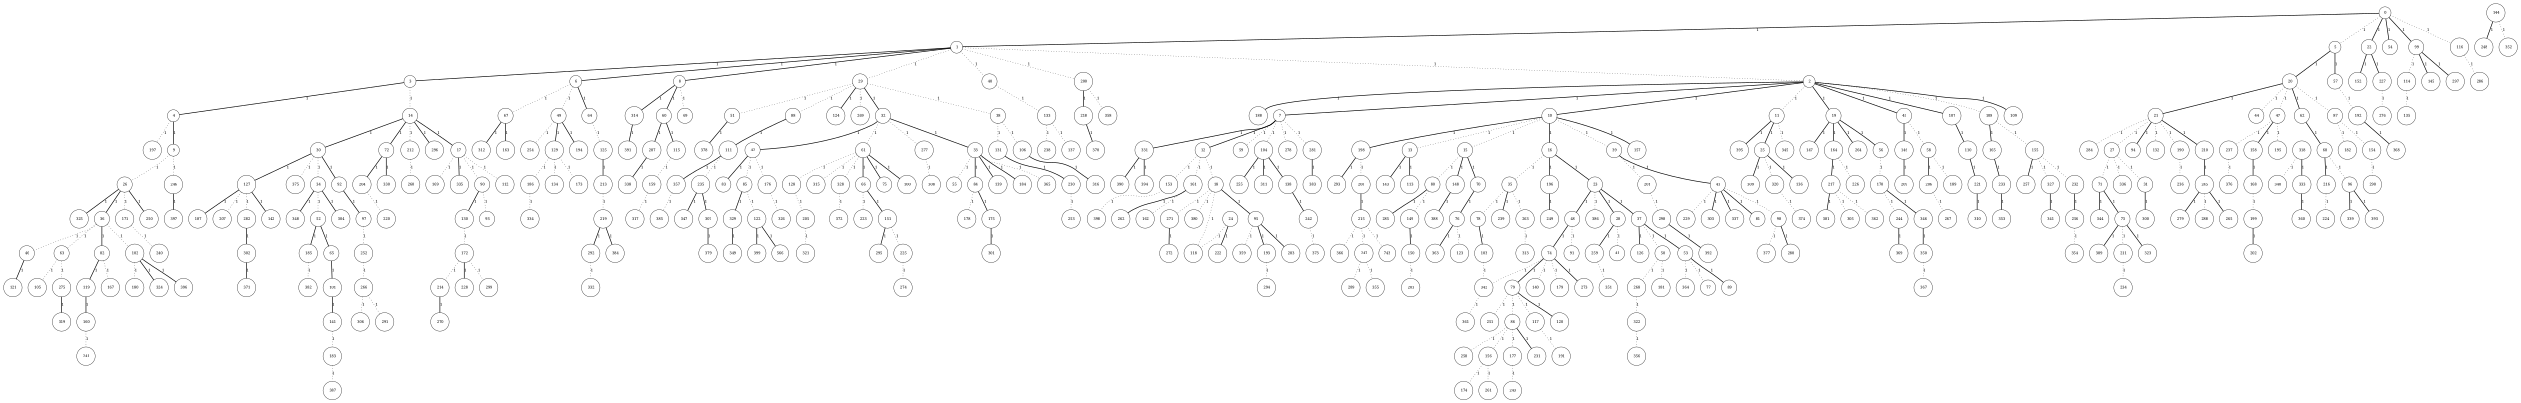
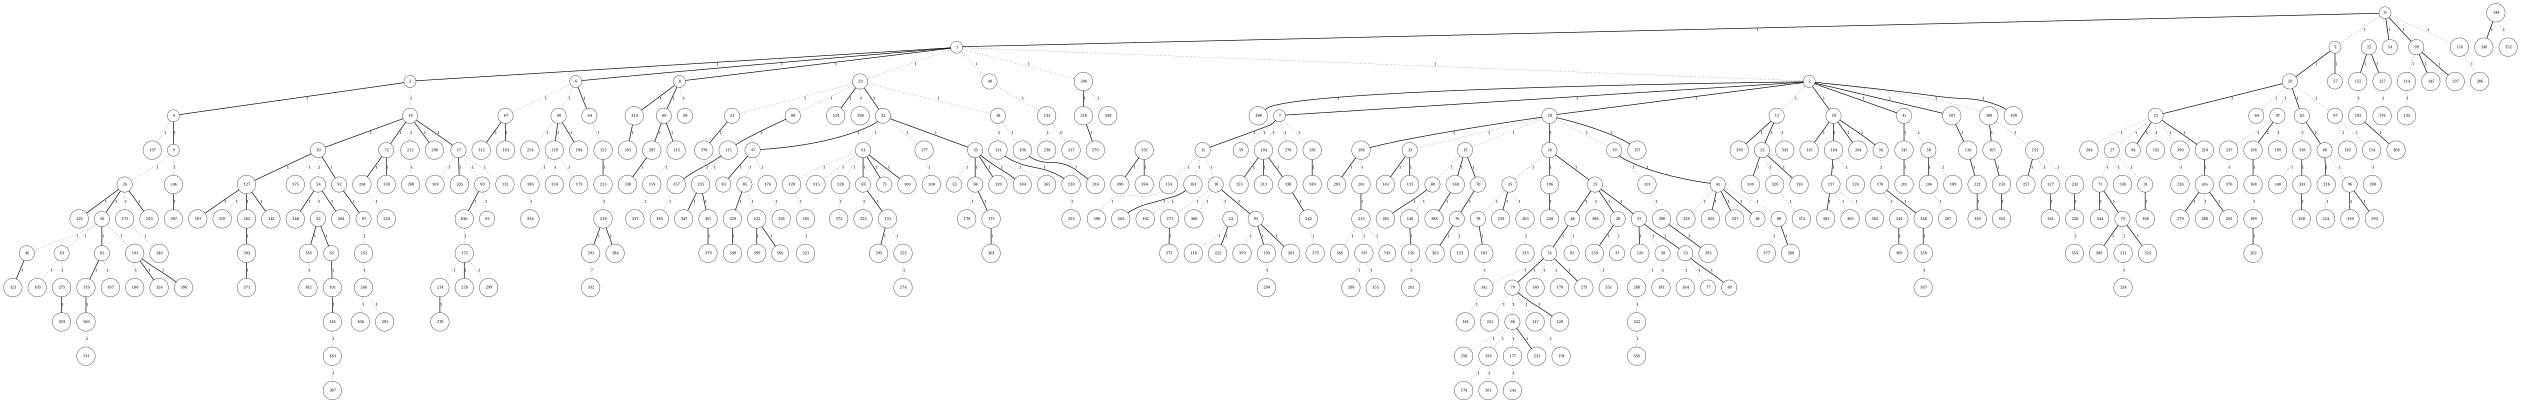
edge "0" -- "22": removed, label "1"
edge "57" -- "192": now "152" -- "192"
edge "62" -- "318": added, label "1"
edge "133" -- "137": label "1" -> "0"
edge "7" -- "331": removed, label "1"
node "370": label "370" -> "570"
edge "127" -- "282": style dotted -> bold
node "130": label "130" -> "630"
edge "18" -- "118": now "18" -- "24"
edge "292" -- "332": label "1" -> "7"
